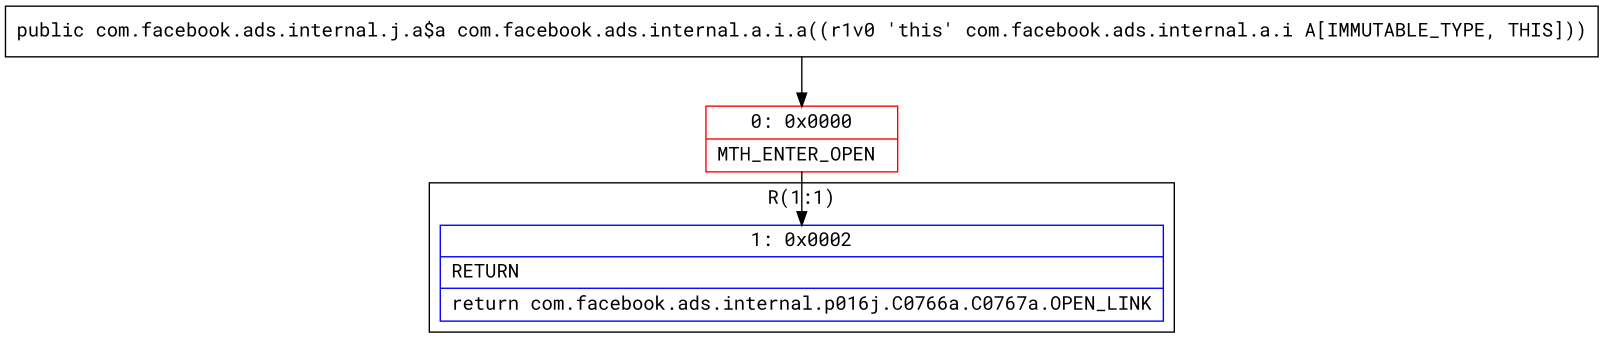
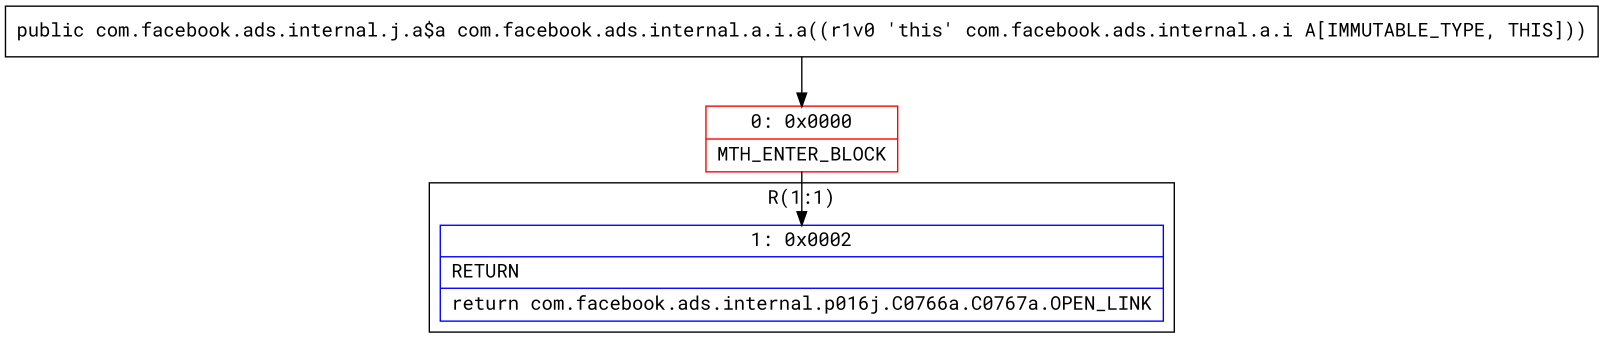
node "0: 0x0000": text "MTH_ENTER_OPEN" -> "MTH_ENTER_BLOCK"
